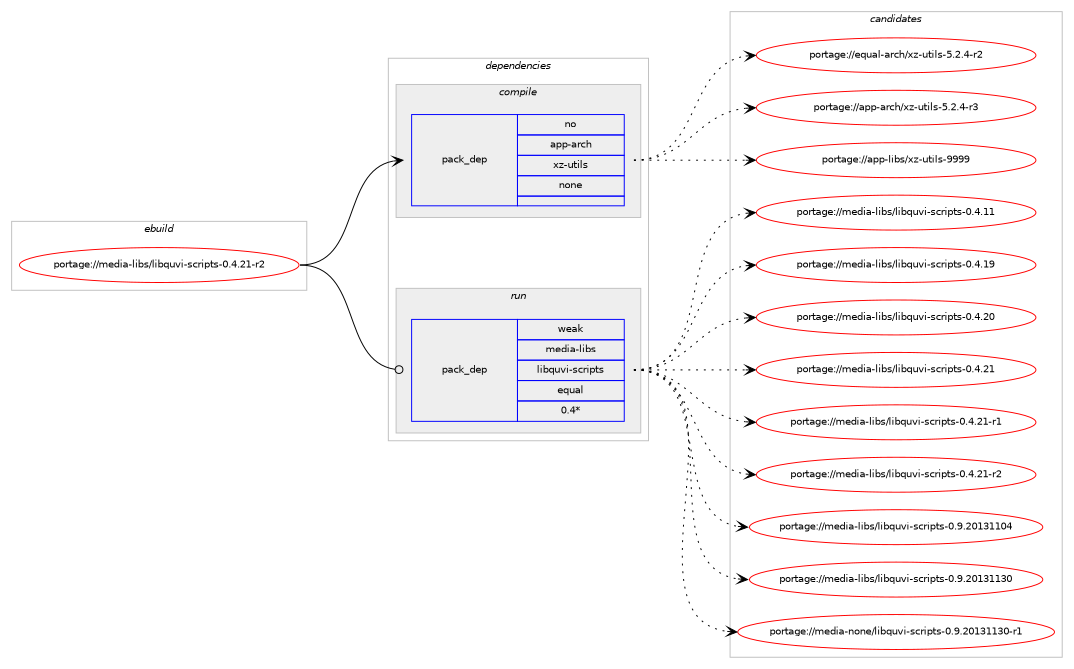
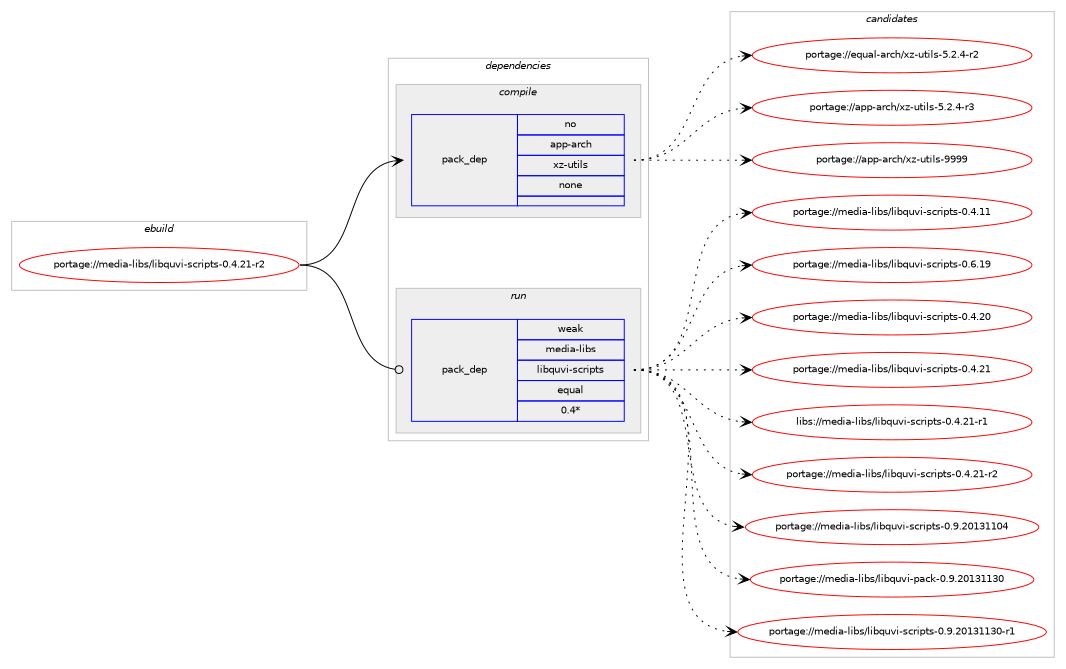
node "portage://app-libs/xz-utils-9999": label "portage://app-libs/xz-utils-9999" -> "portage://app-arch/xz-utils-9999"
node "portage://media-libs/libquvi-scripts-0.4.19": label "portage://media-libs/libquvi-scripts-0.4.19" -> "portage://media-libs/libquvi-scripts-0.6.19"
node "portage://media-libs/libquvi-scripts-0.4.21-r1": label "portage://media-libs/libquvi-scripts-0.4.21-r1" -> "libs://media-libs/libquvi-scripts-0.4.21-r1"
node "portage://media-libs/libquvi-scripts-0.9.20131130": label "portage://media-libs/libquvi-scripts-0.9.20131130" -> "portage://media-libs/libquvi-pack-0.9.20131130"
node "portage://media-none/libquvi-scripts-0.9.20131130-r1": label "portage://media-none/libquvi-scripts-0.9.20131130-r1" -> "portage://media-libs/libquvi-scripts-0.9.20131130-r1"
